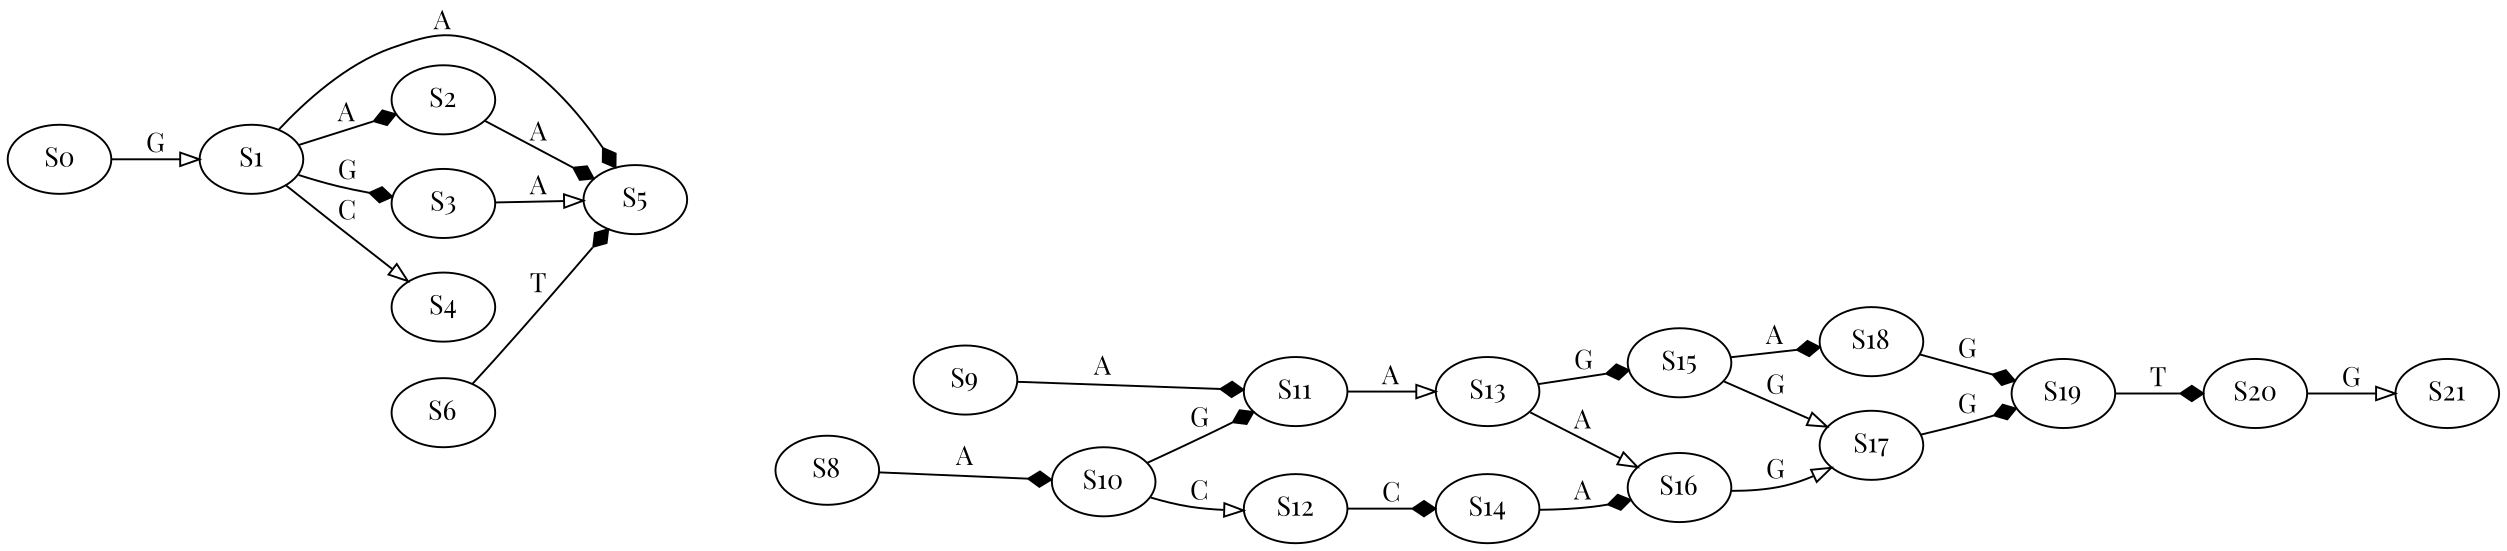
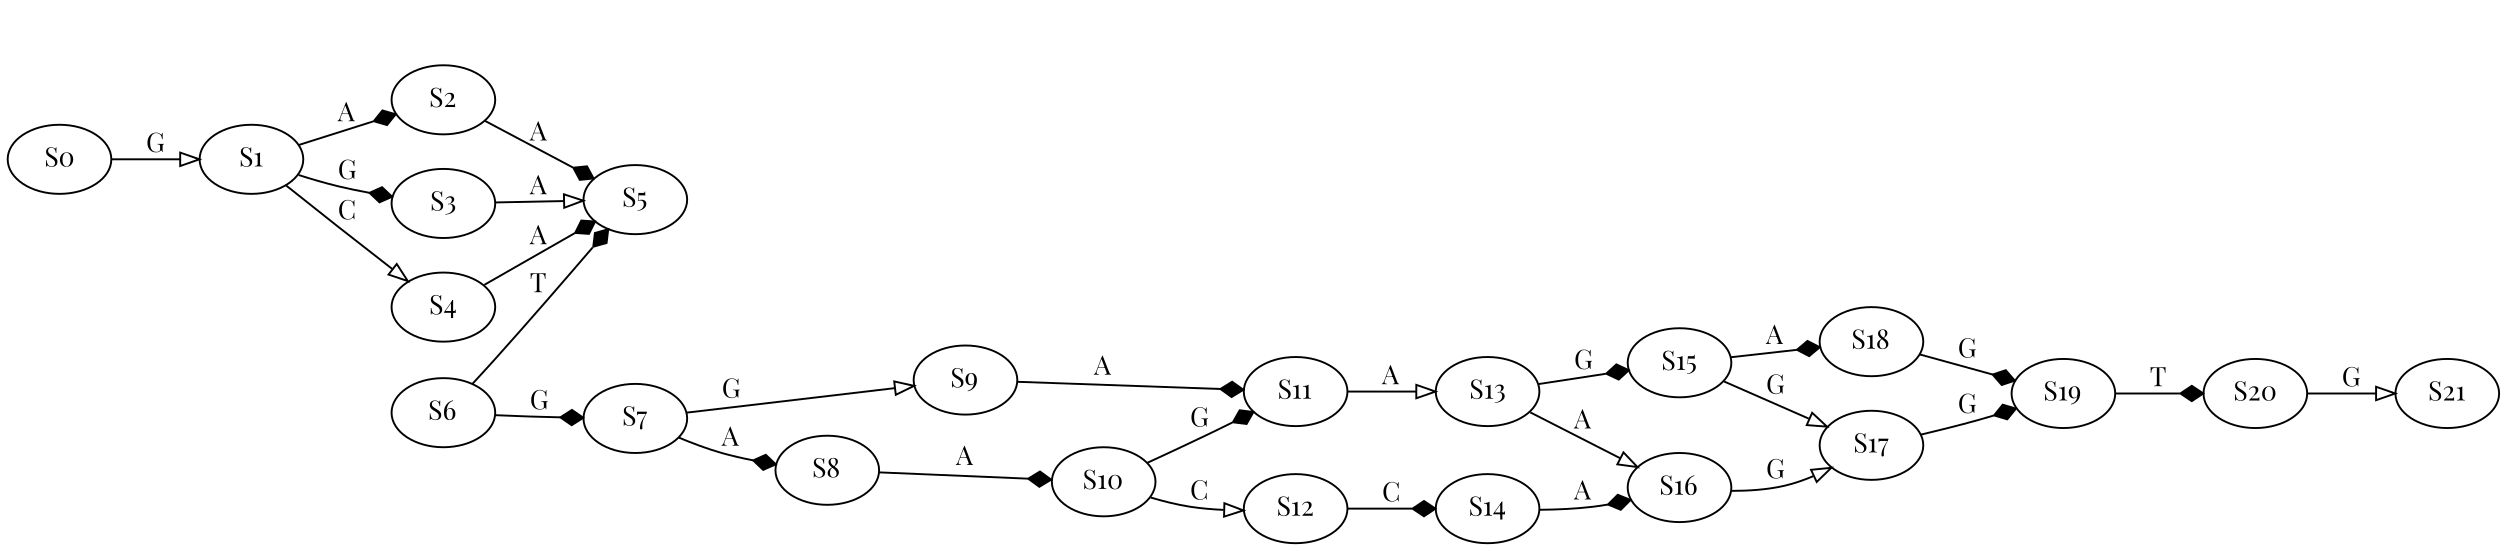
edge "S1" -> "S5": now "S4" -> "S5"
node "S7": added
